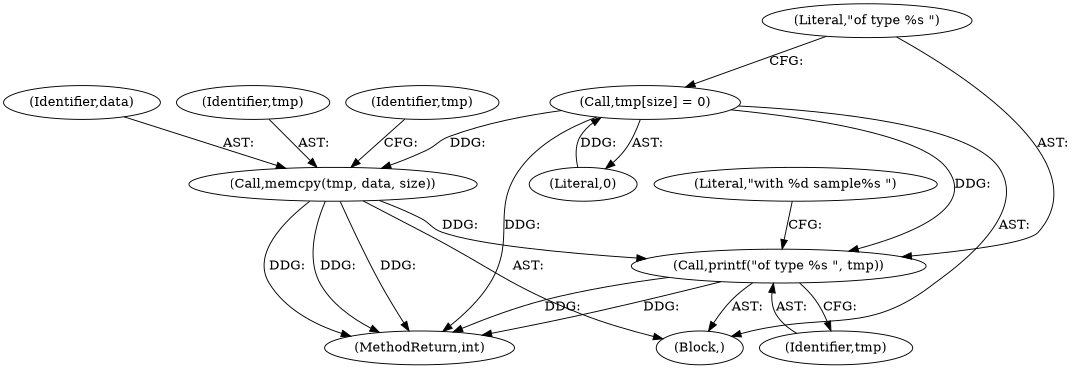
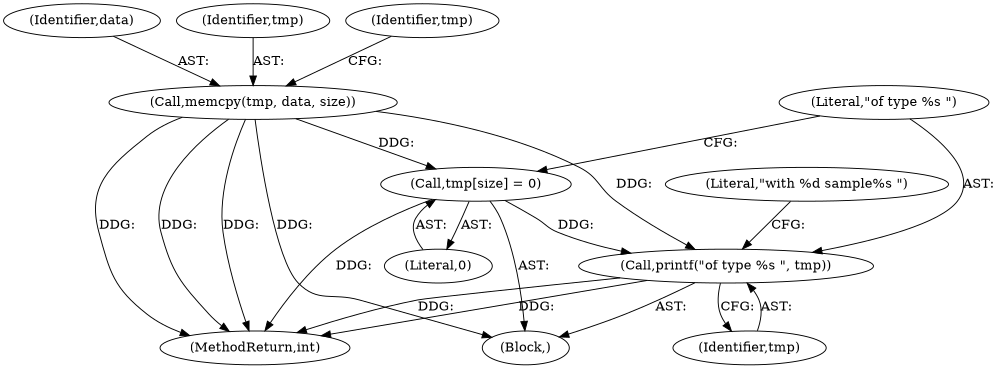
edge "(Call,tmp[size] = 0)" -> "(Call,memcpy(tmp, data, size))": reversed
edge "(Literal,0)" -> "(Call,tmp[size] = 0)": label "DDG: " -> "AST: "
edge "(Call,memcpy(tmp, data, size))" -> "(Block,)": label "AST: " -> "DDG: "
